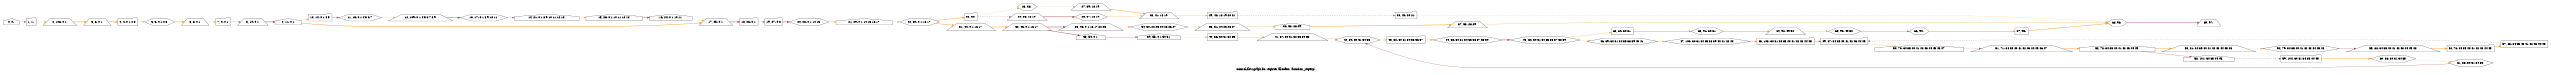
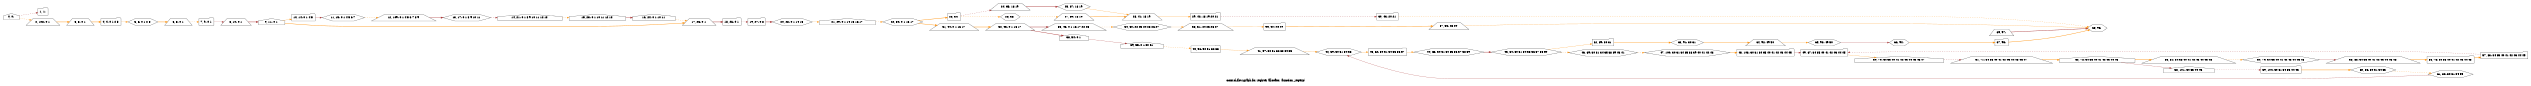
edge "1, 1:" -> "2, 108: 0 1": now "0, 0:" -> "2, 108: 0 1"
edge "68, 96:" -> "69, 97:": reversed
node "36, 52: 28 29": shape house -> folder
node "40, 56: 30 31 32 33": label "40, 56: 30 31 32 33" -> "40, 56: 50 31 32 33"
node "41, 57: 30 31 32 33 34 35": label "41, 57: 30 31 32 33 34 35" -> "41, 57: 30 31 32 38 34 35"
node "46, 69: 30 31 34 35 38 39 40 41": label "46, 69: 30 31 34 35 38 39 40 41" -> "46, 69: 30 31 34 35 38 39 43 41"
